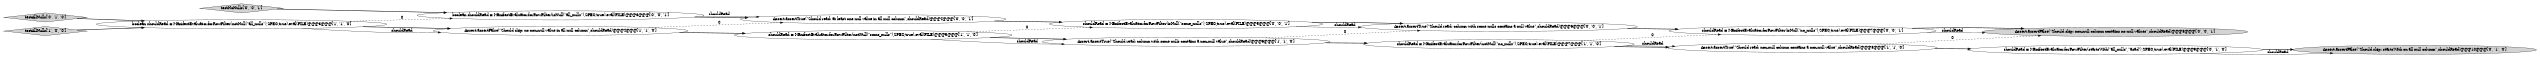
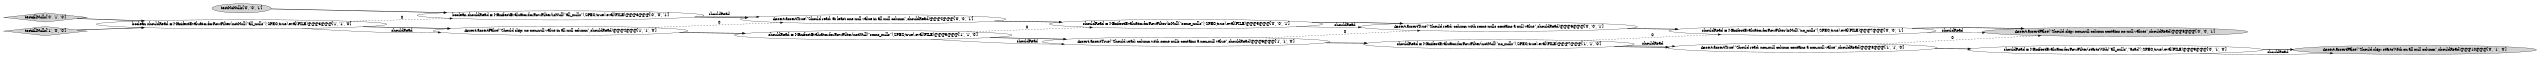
node "testNoNulls['0', '0', '1']": shape diamond -> ellipse
